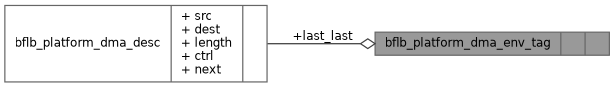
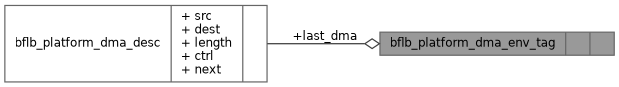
edge "bflb_platform_dma_desc" -> "bflb_platform_dma_env_tag": label " +last_last" -> " +last_dma"
